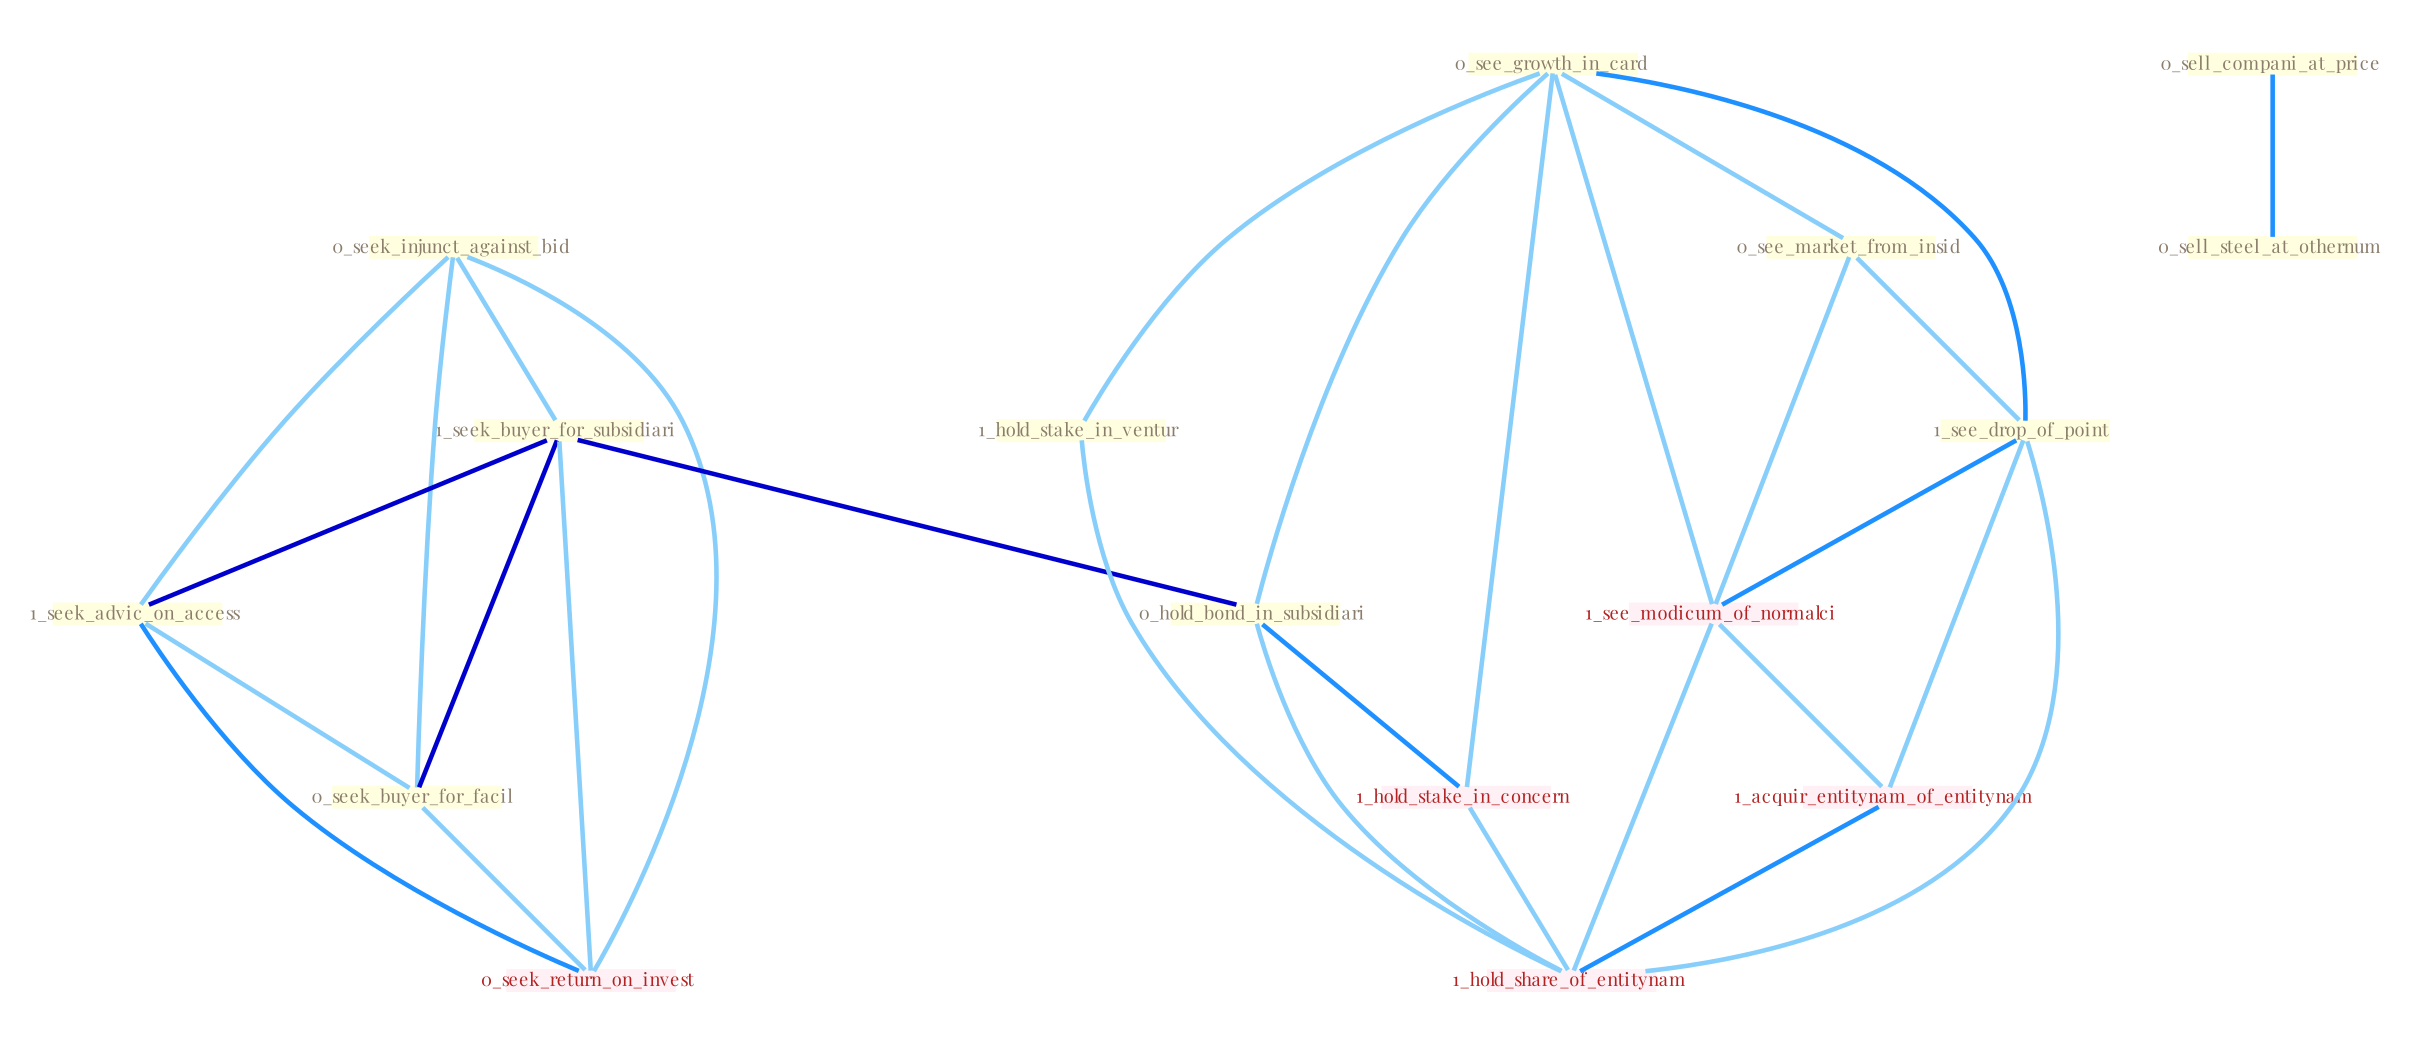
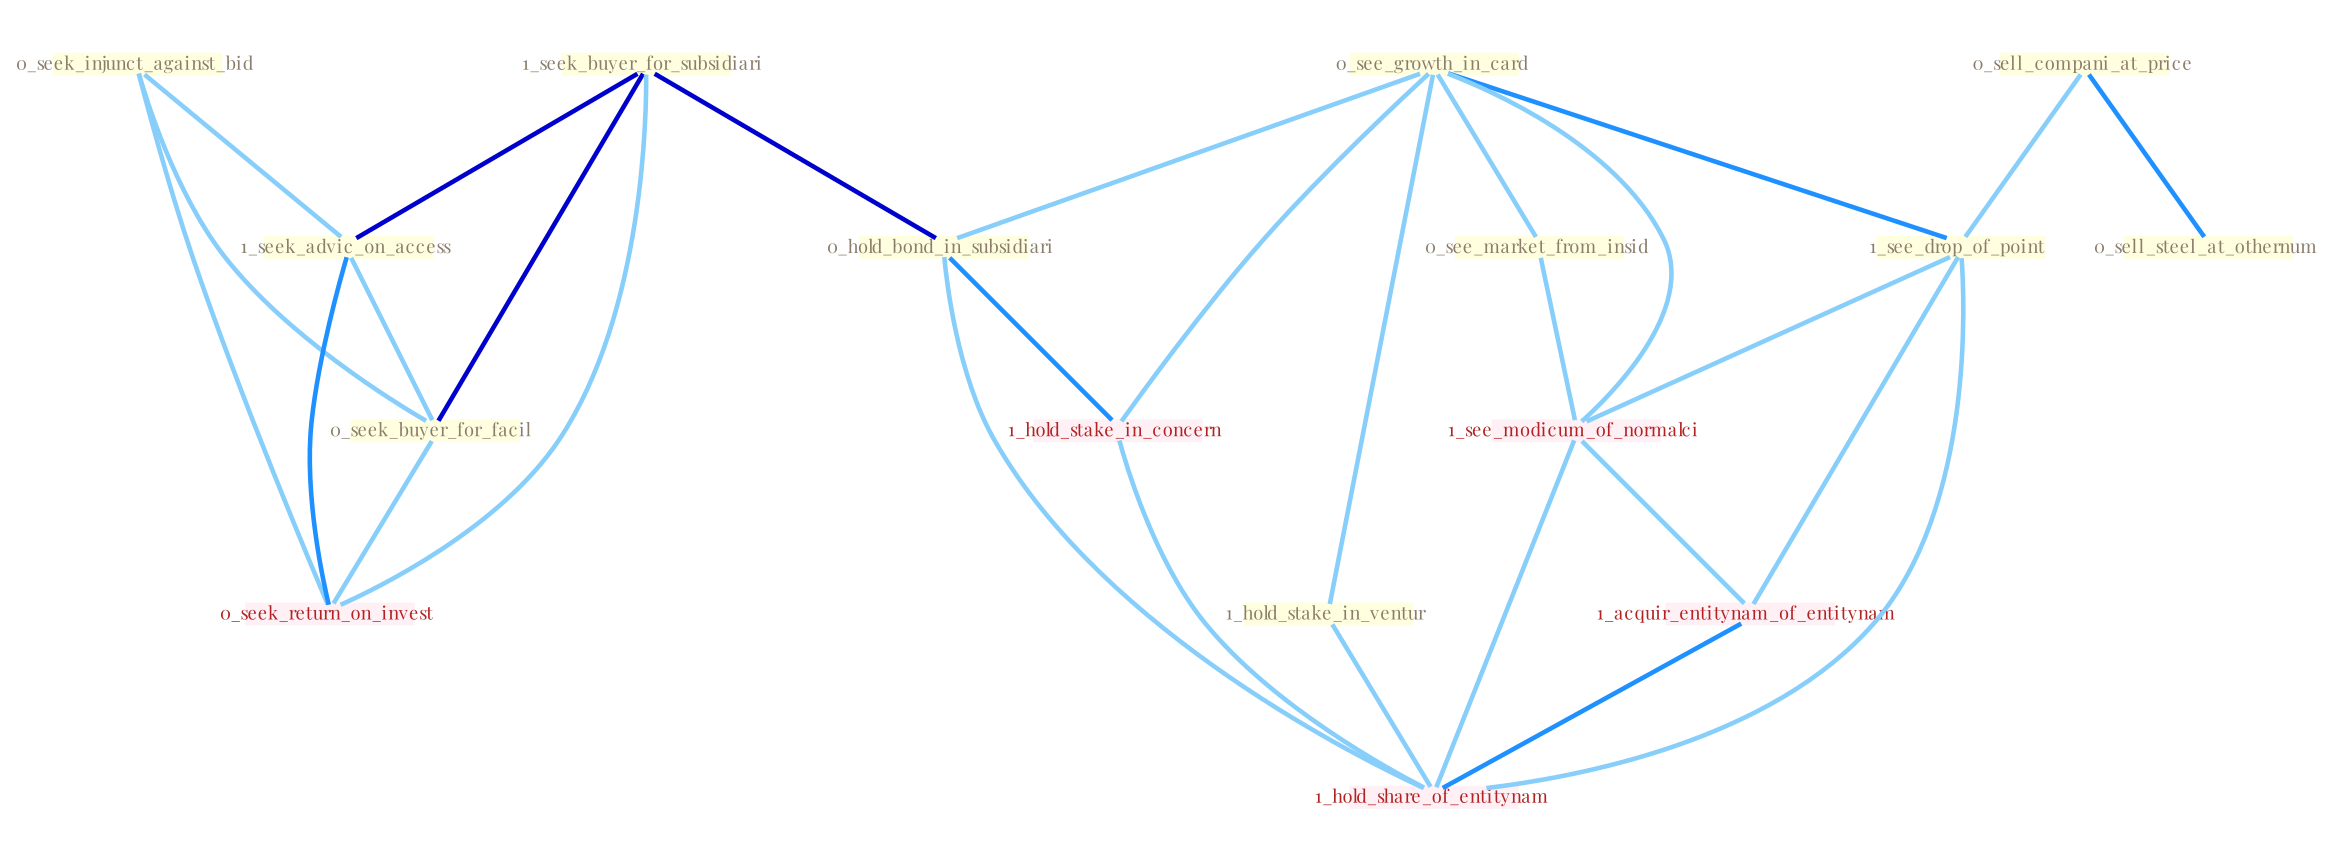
edge "0_seek_injunct_against_bid" -- "1_seek_buyer_for_subsidiari": removed
edge "0_see_market_from_insid" -- "1_see_drop_of_point": now "0_sell_compani_at_price" -- "1_see_drop_of_point"
edge "1_see_drop_of_point" -- "1_see_modicum_of_normalci": color #1e90ff -> #87cefa
